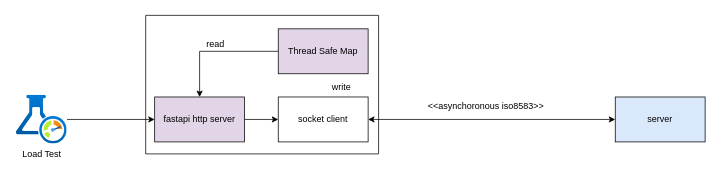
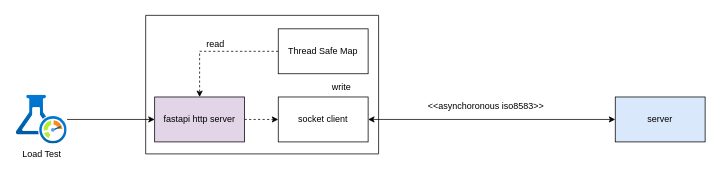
edge "Thread Safe Map" -> "fastapi http server": style solid -> dashed
node "Thread Safe Map": fillcolor #e1d5e7 -> #ffffff
edge "fastapi http server" -> "socket client": style solid -> dashed
